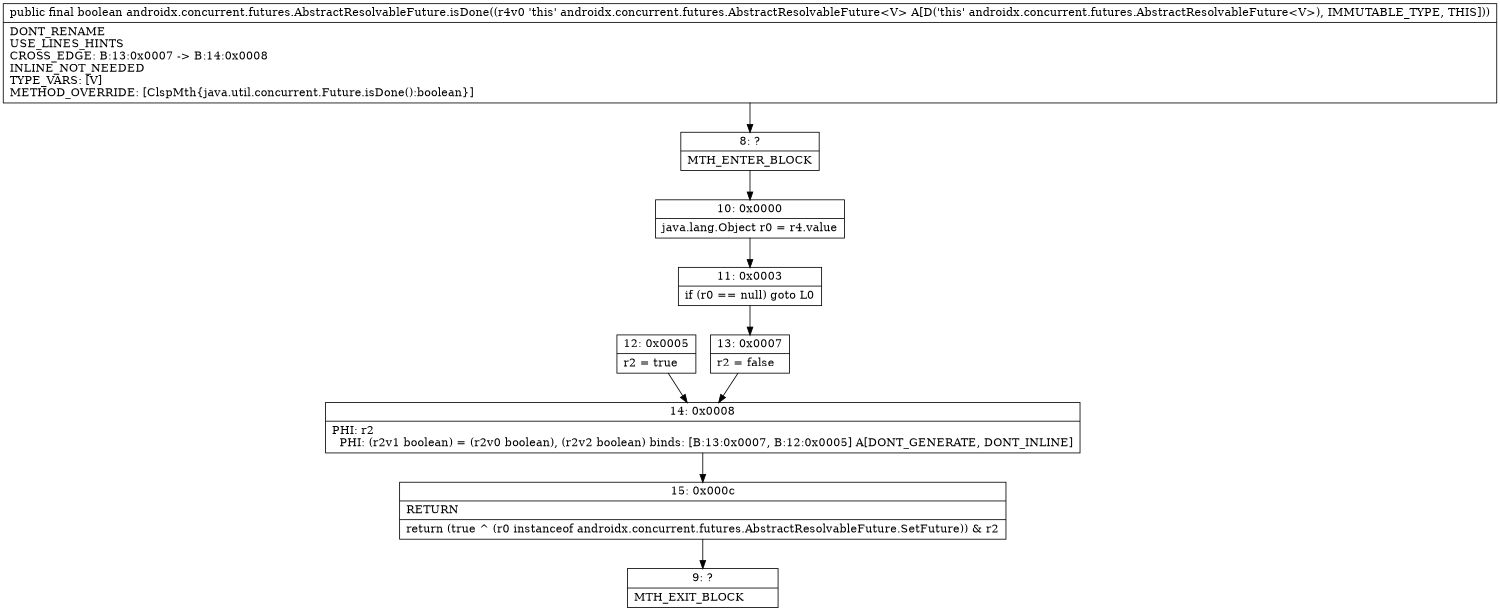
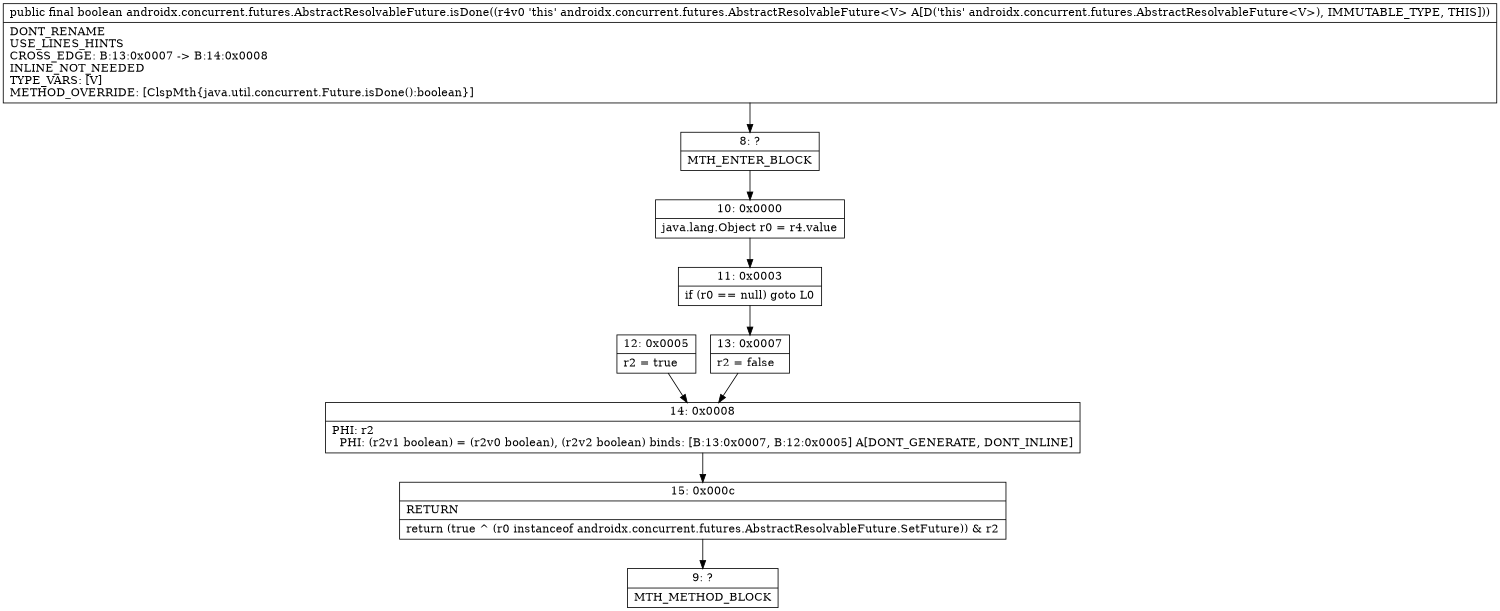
node "9: ?": text "MTH_EXIT_BLOCK" -> "MTH_METHOD_BLOCK"
